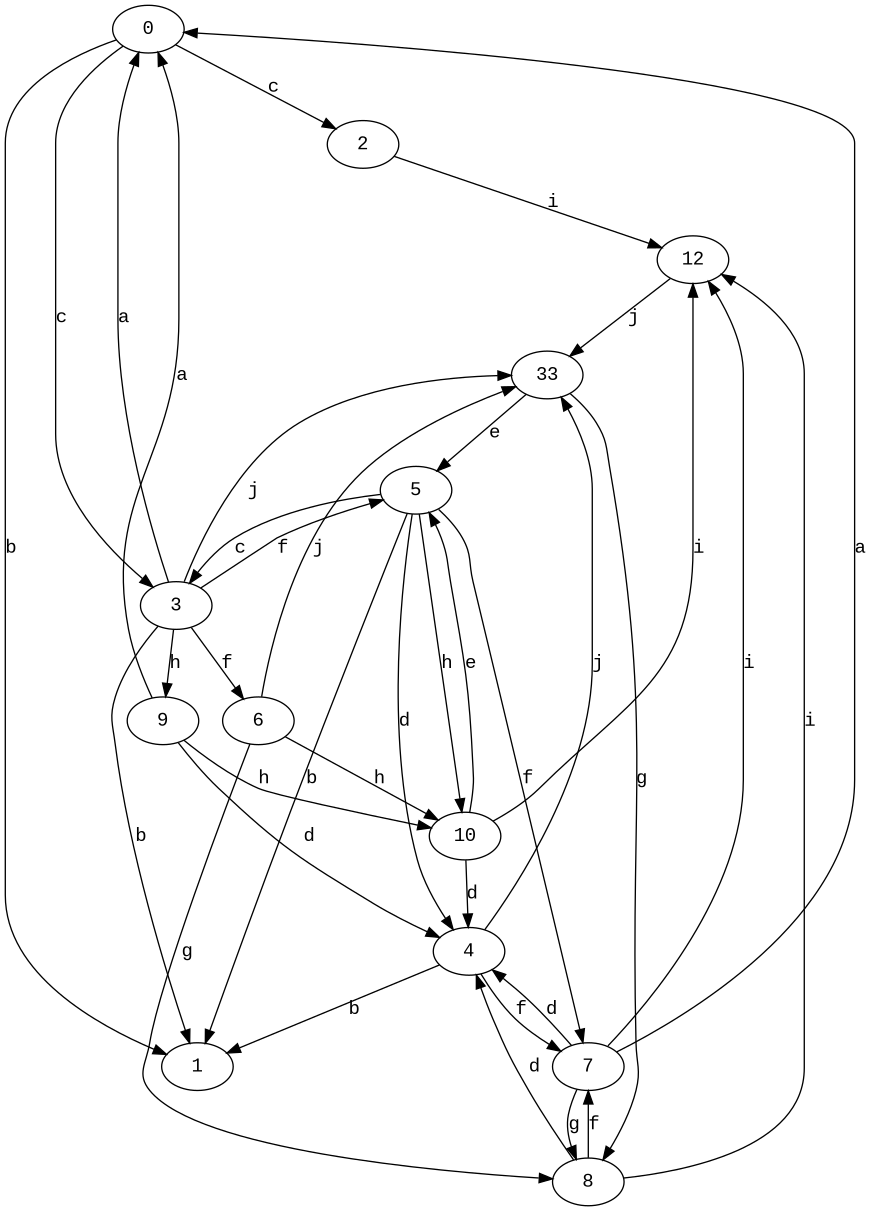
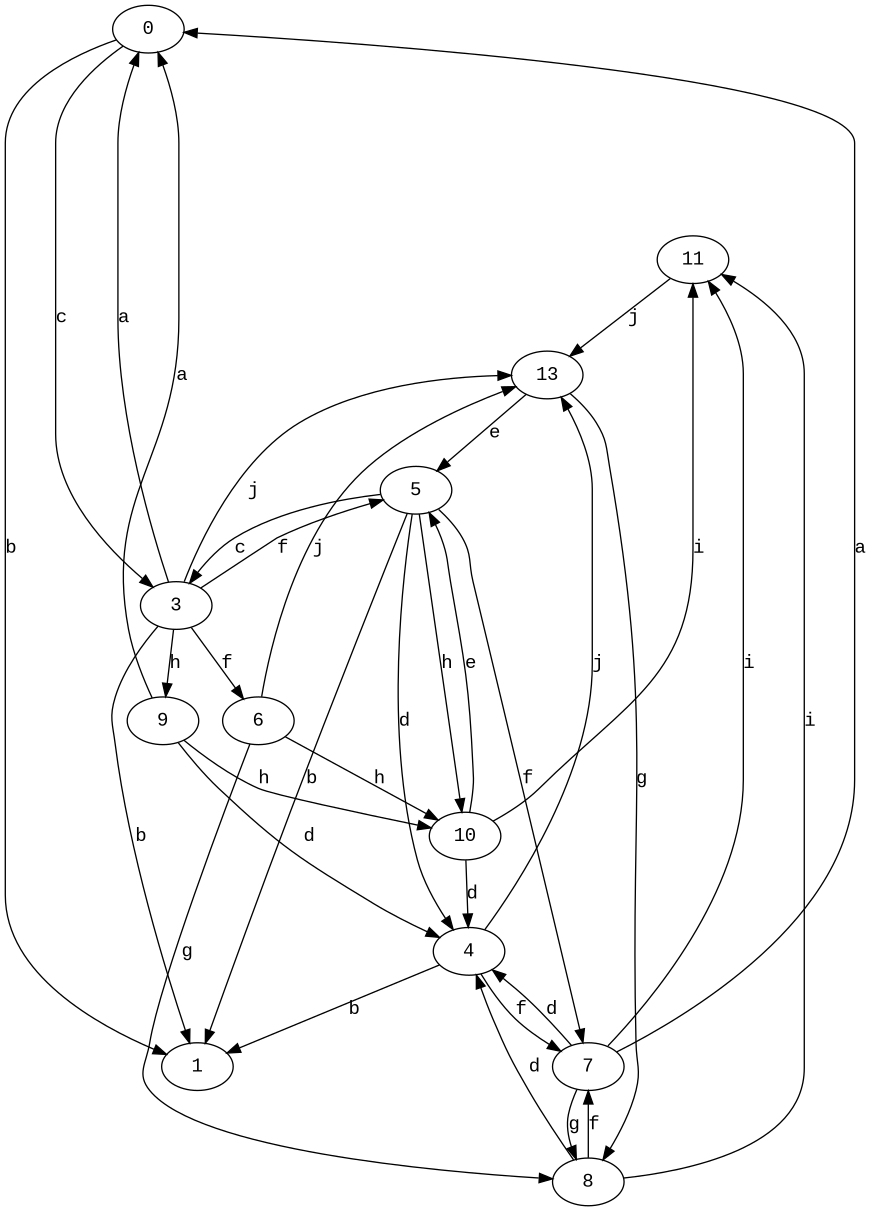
node "2": removed
node "12": label "12" -> "11"
node "33": label "33" -> "13"
